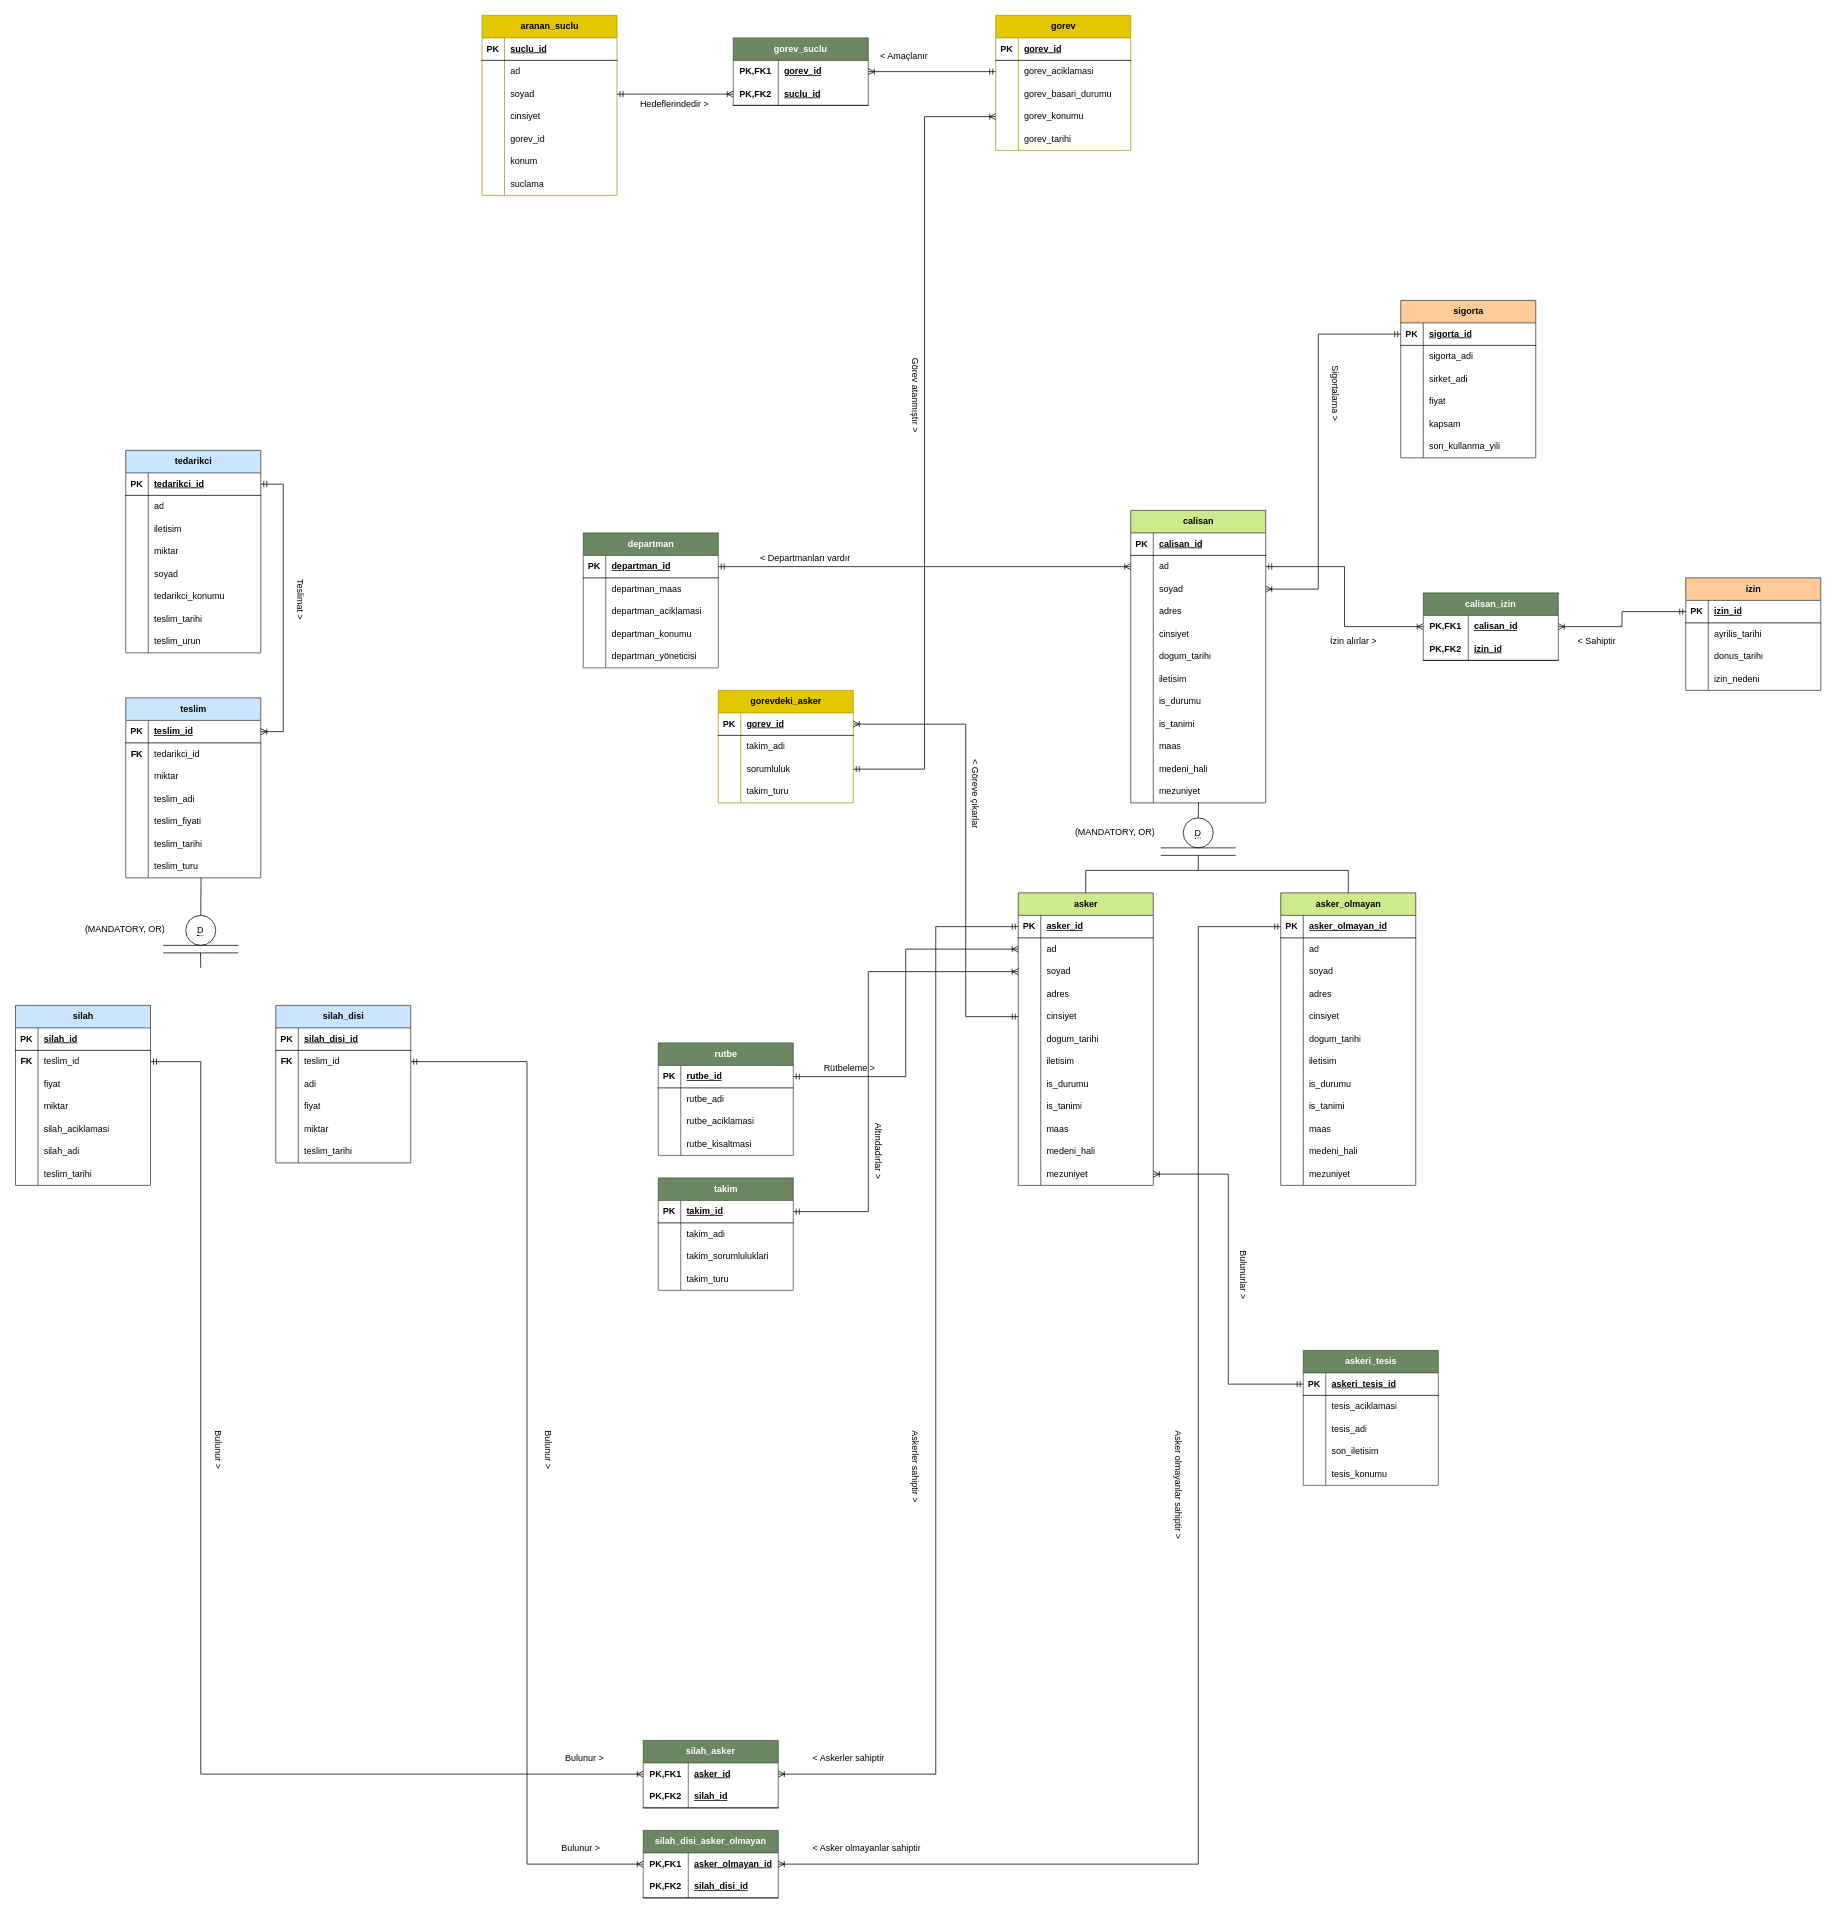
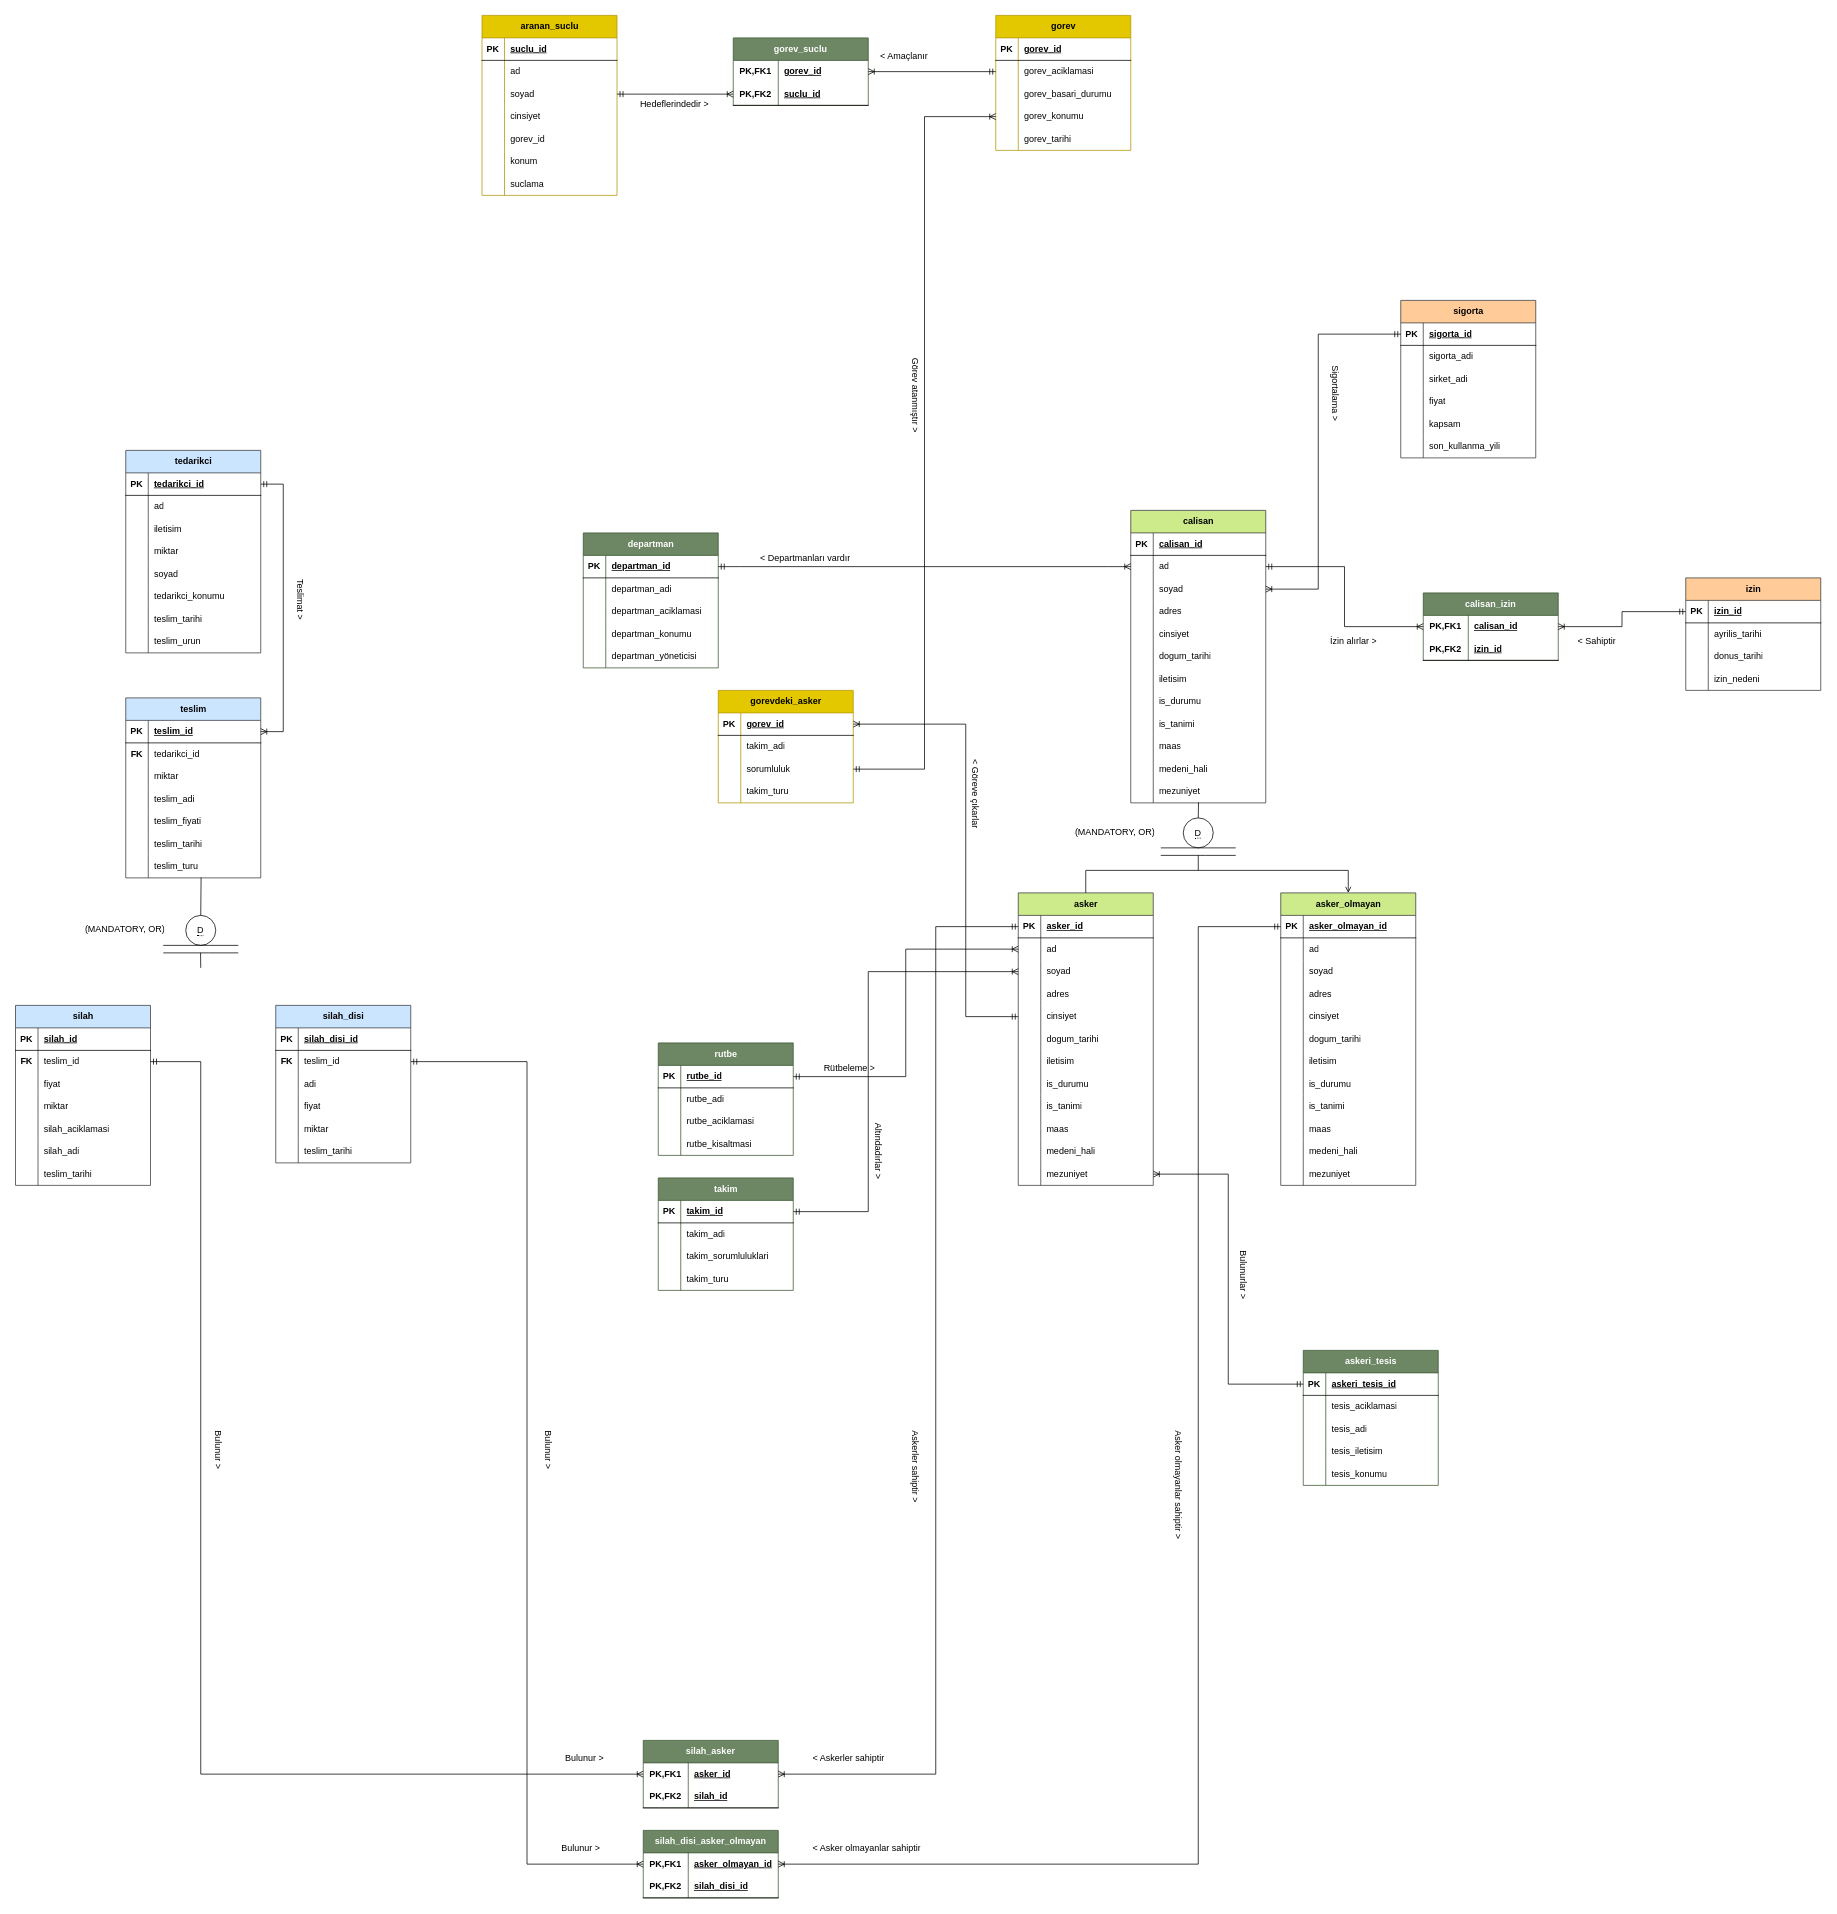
node "departman_maas": label "departman_maas" -> "departman_adi"
edge "asker" -- "asker_olmayan": arrowhead none -> open
node "son_iletisim": label "son_iletisim" -> "tesis_iletisim"
